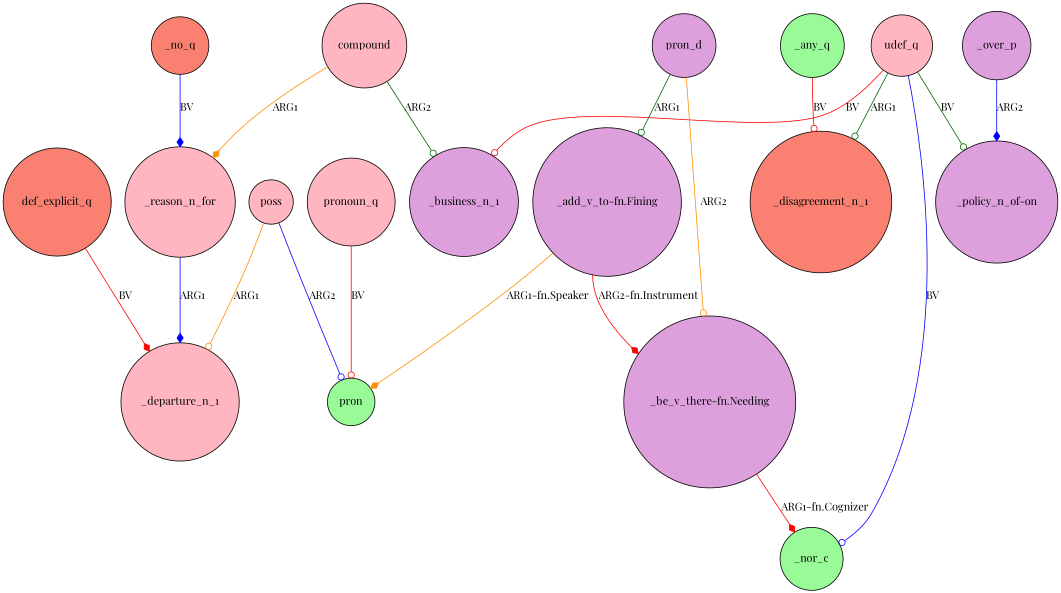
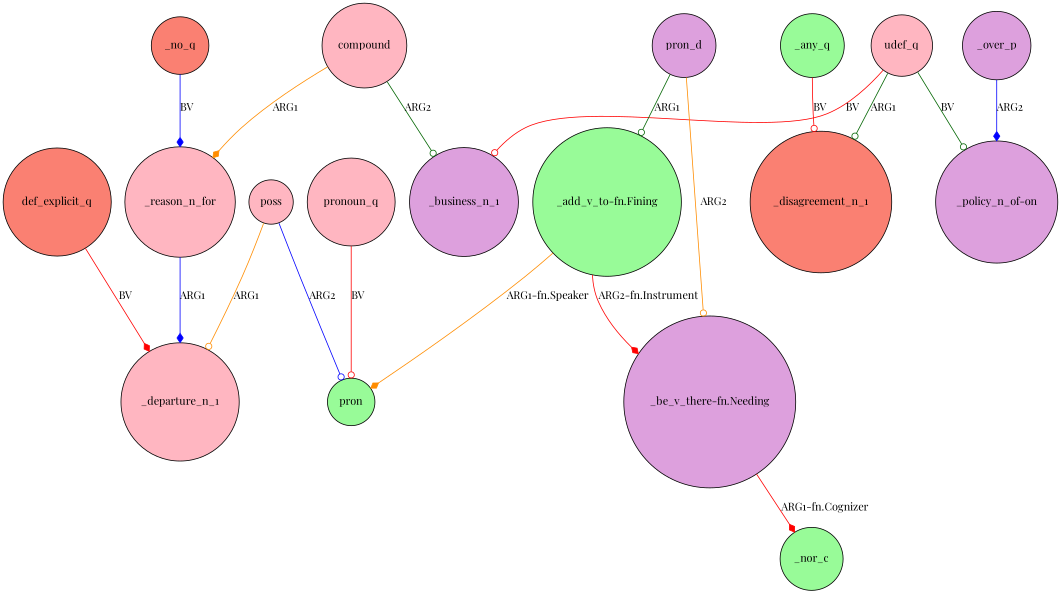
node "_add_v_to-fn.Fining": fillcolor plum -> palegreen
edge "udef_q" -> "_nor_c": removed, label "BV"
